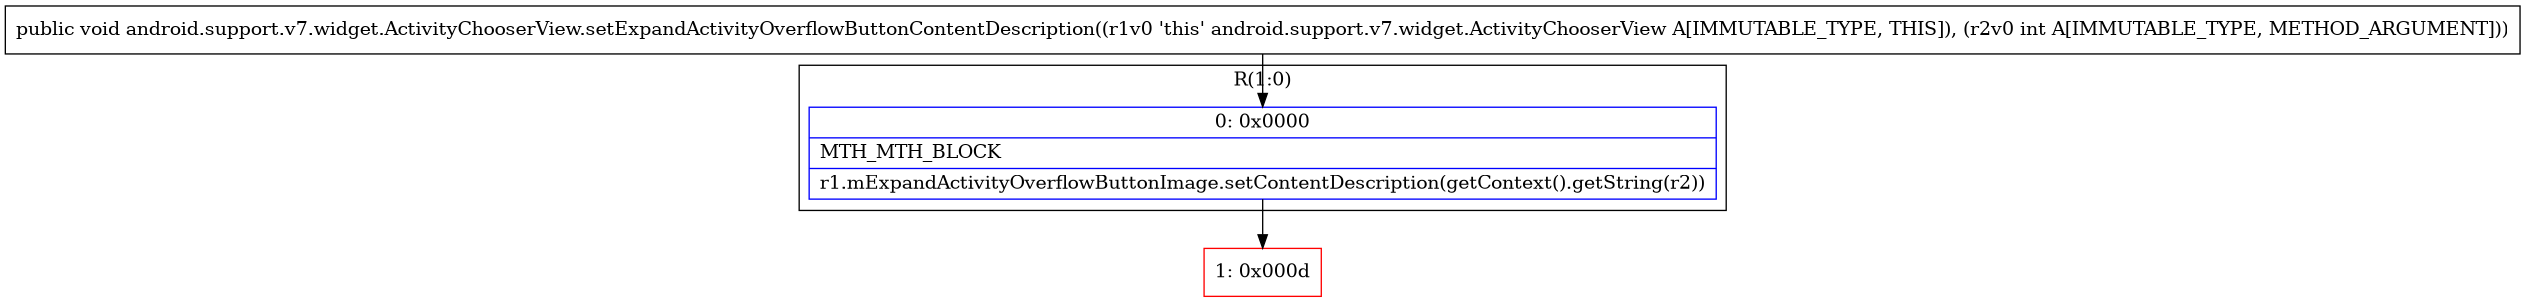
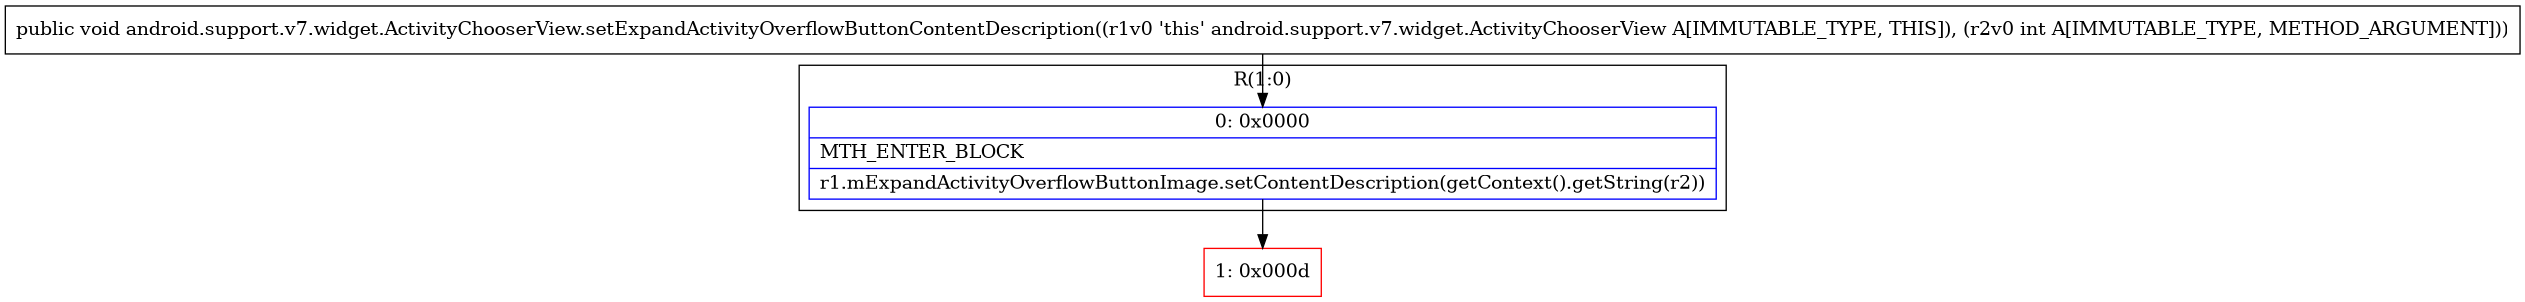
node "0: 0x0000": text "MTH_MTH_BLOCK" -> "MTH_ENTER_BLOCK"
